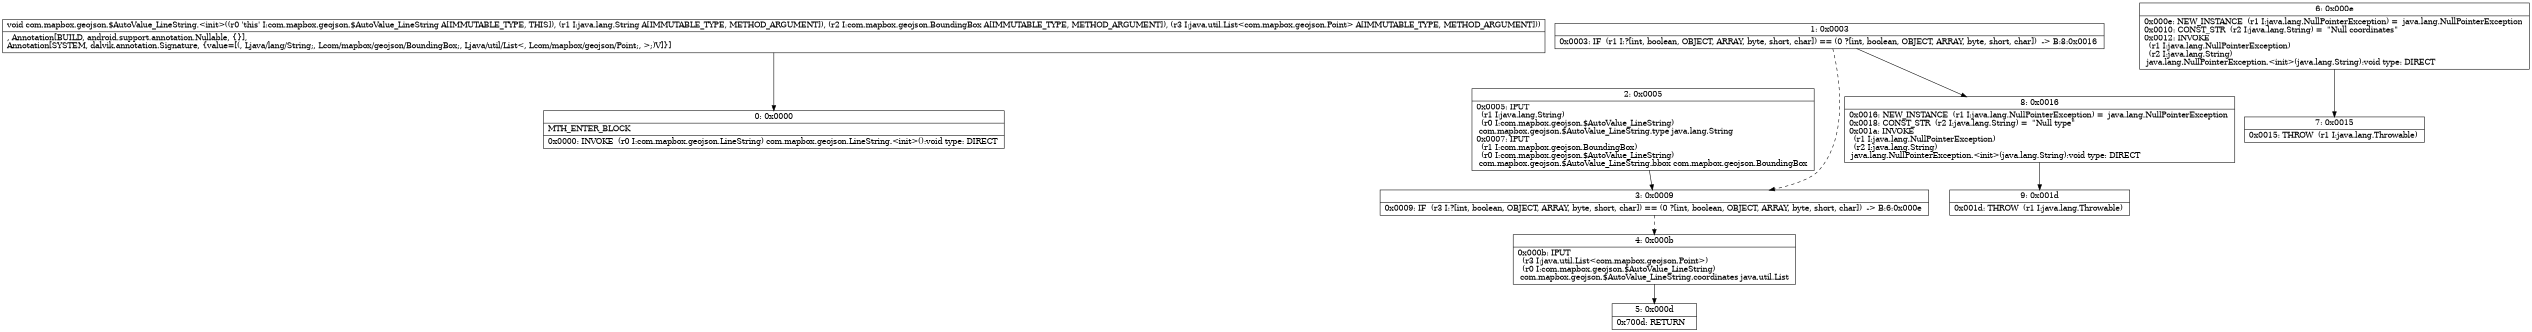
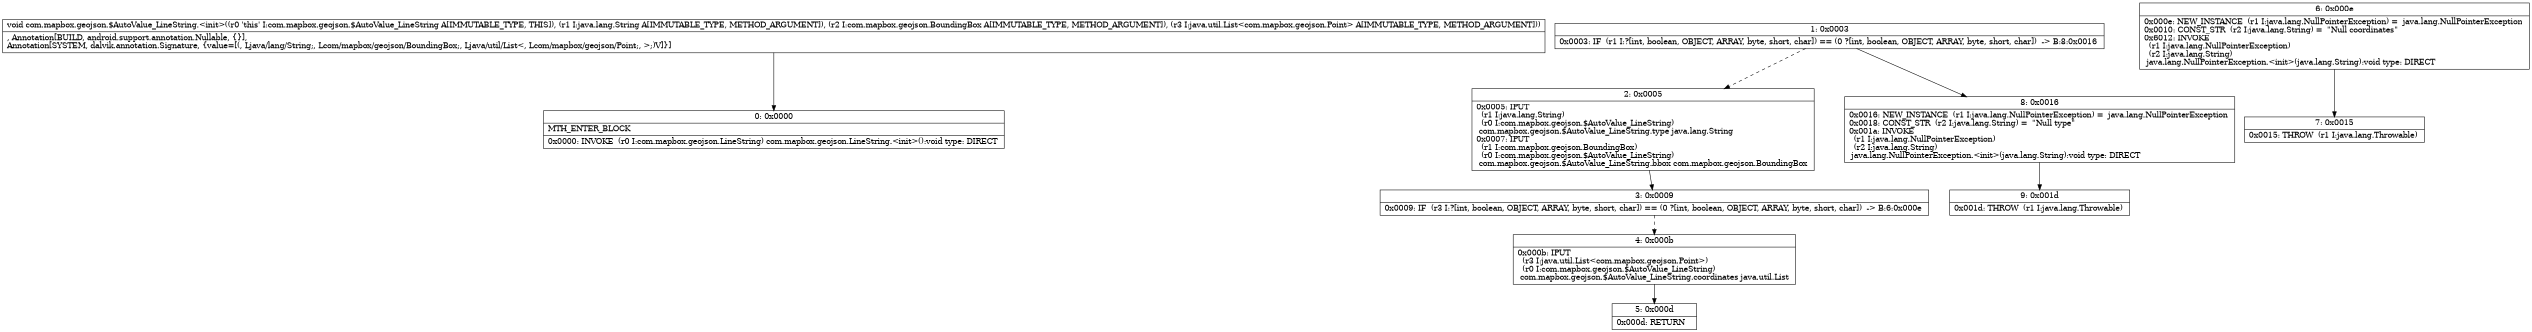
node "6: 0x000e": text "0x0012: INVOKE" -> "0x6012: INVOKE"
edge "1: 0x0003" -> "3: 0x0009": now "1: 0x0003" -> "2: 0x0005"
node "5: 0x000d": text "0x700d: RETURN" -> "0x000d: RETURN"
